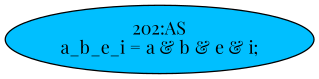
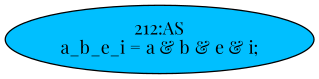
node "202:AS a_b_e_i = a & b & e & i;": label "202:AS a_b_e_i = a & b & e & i;" -> "212:AS a_b_e_i = a & b & e & i;"
